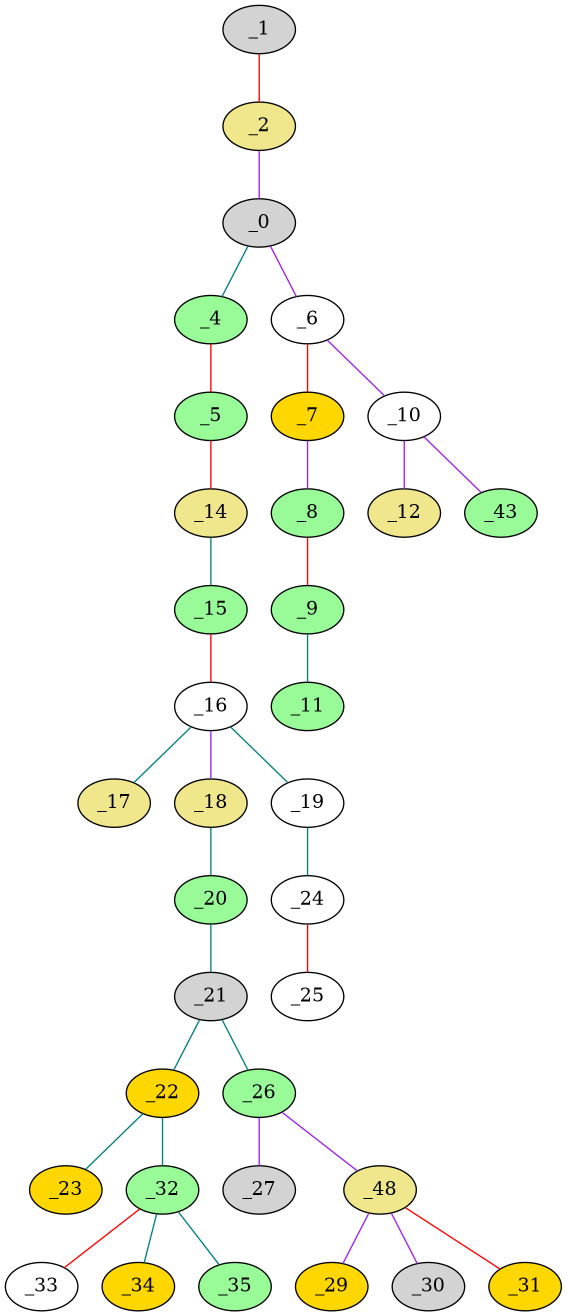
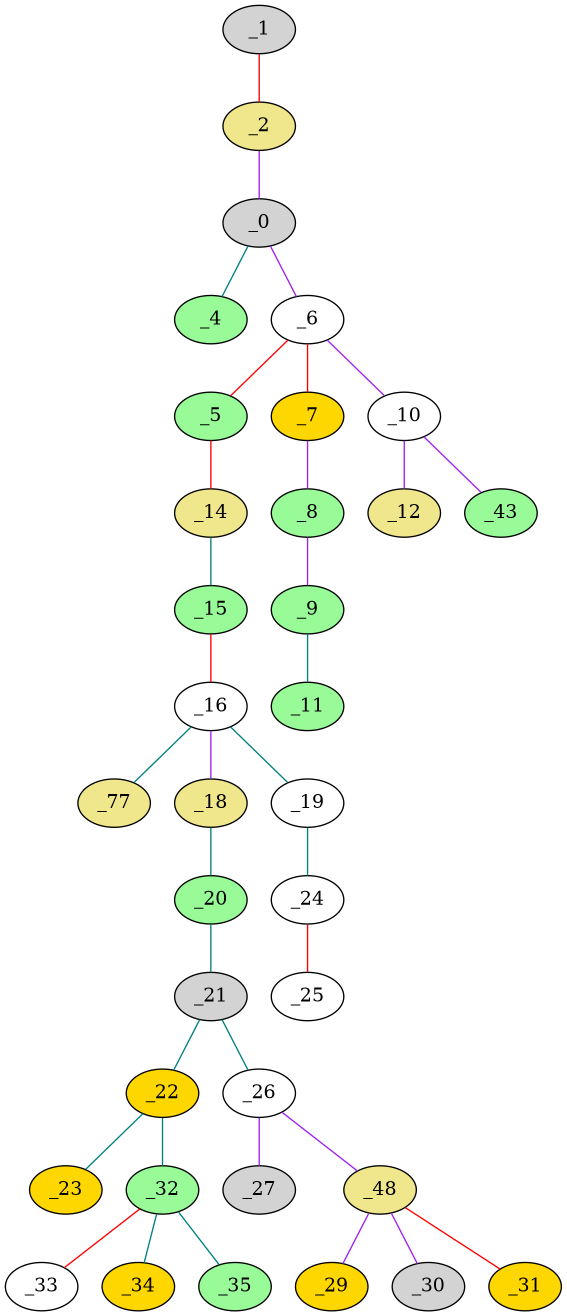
edge "_4" -- "_5": now "_6" -- "_5"
edge "_8" -- "_9": color red -> purple
node "_17": label "_17" -> "_77"
node "_26": fillcolor palegreen -> white
